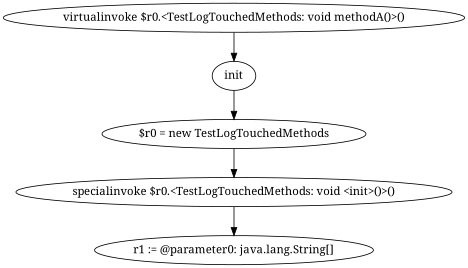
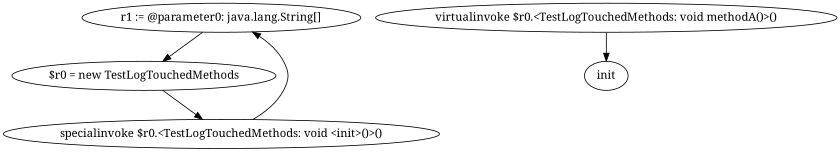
edge "init" -> "$r0 = new TestLogTouchedMethods": now "r1 := @parameter0: java.lang.String[]" -> "$r0 = new TestLogTouchedMethods"
